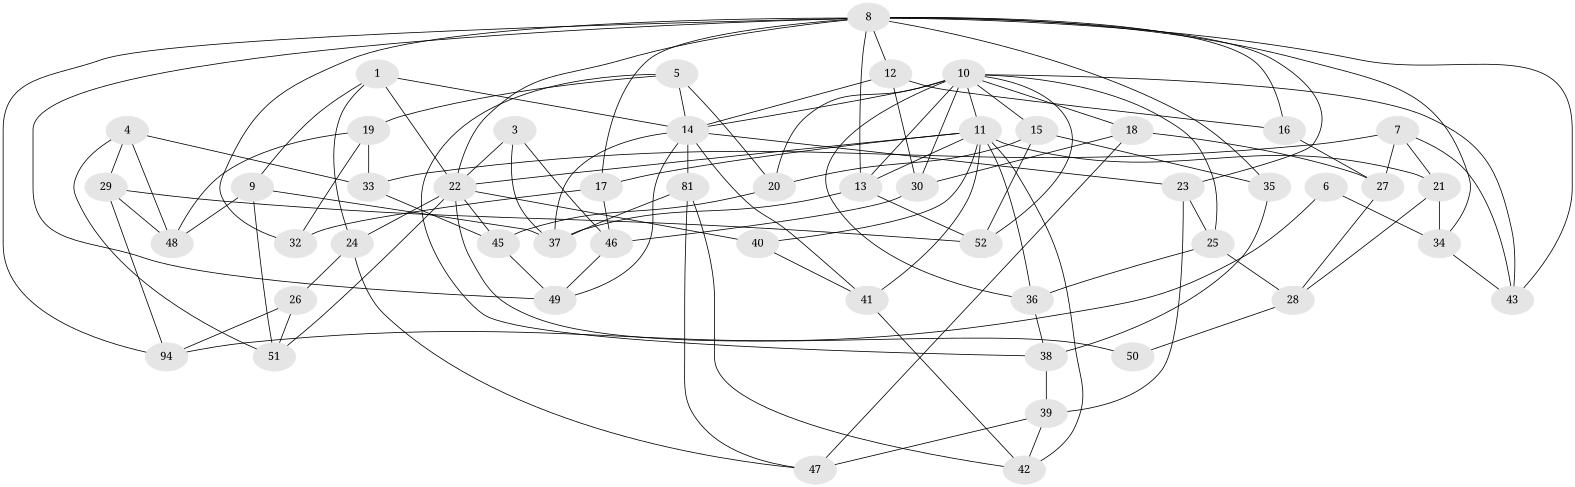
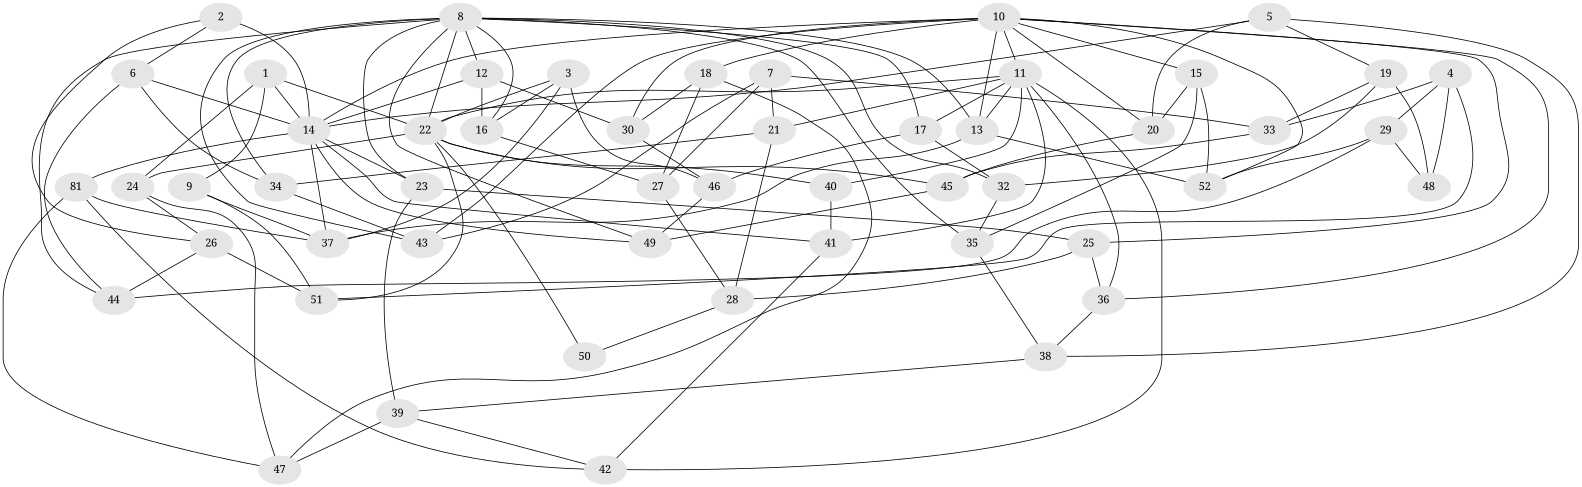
node "2": added
edge "6" -- "14": added
edge "3" -- "16": added
edge "32" -- "35": added
edge "9" -- "48": removed
node "94": label "94" -> "44"
